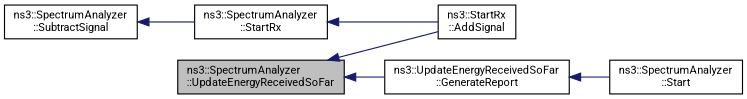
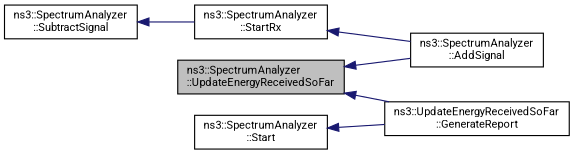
node "ns3::StartRx ::AddSignal": label "ns3::StartRx ::AddSignal" -> "ns3::SpectrumAnalyzer ::AddSignal"
edge "ns3::SpectrumAnalyzer ::Start" -> "ns3::UpdateEnergyReceivedSoFar ::GenerateReport": reversed
